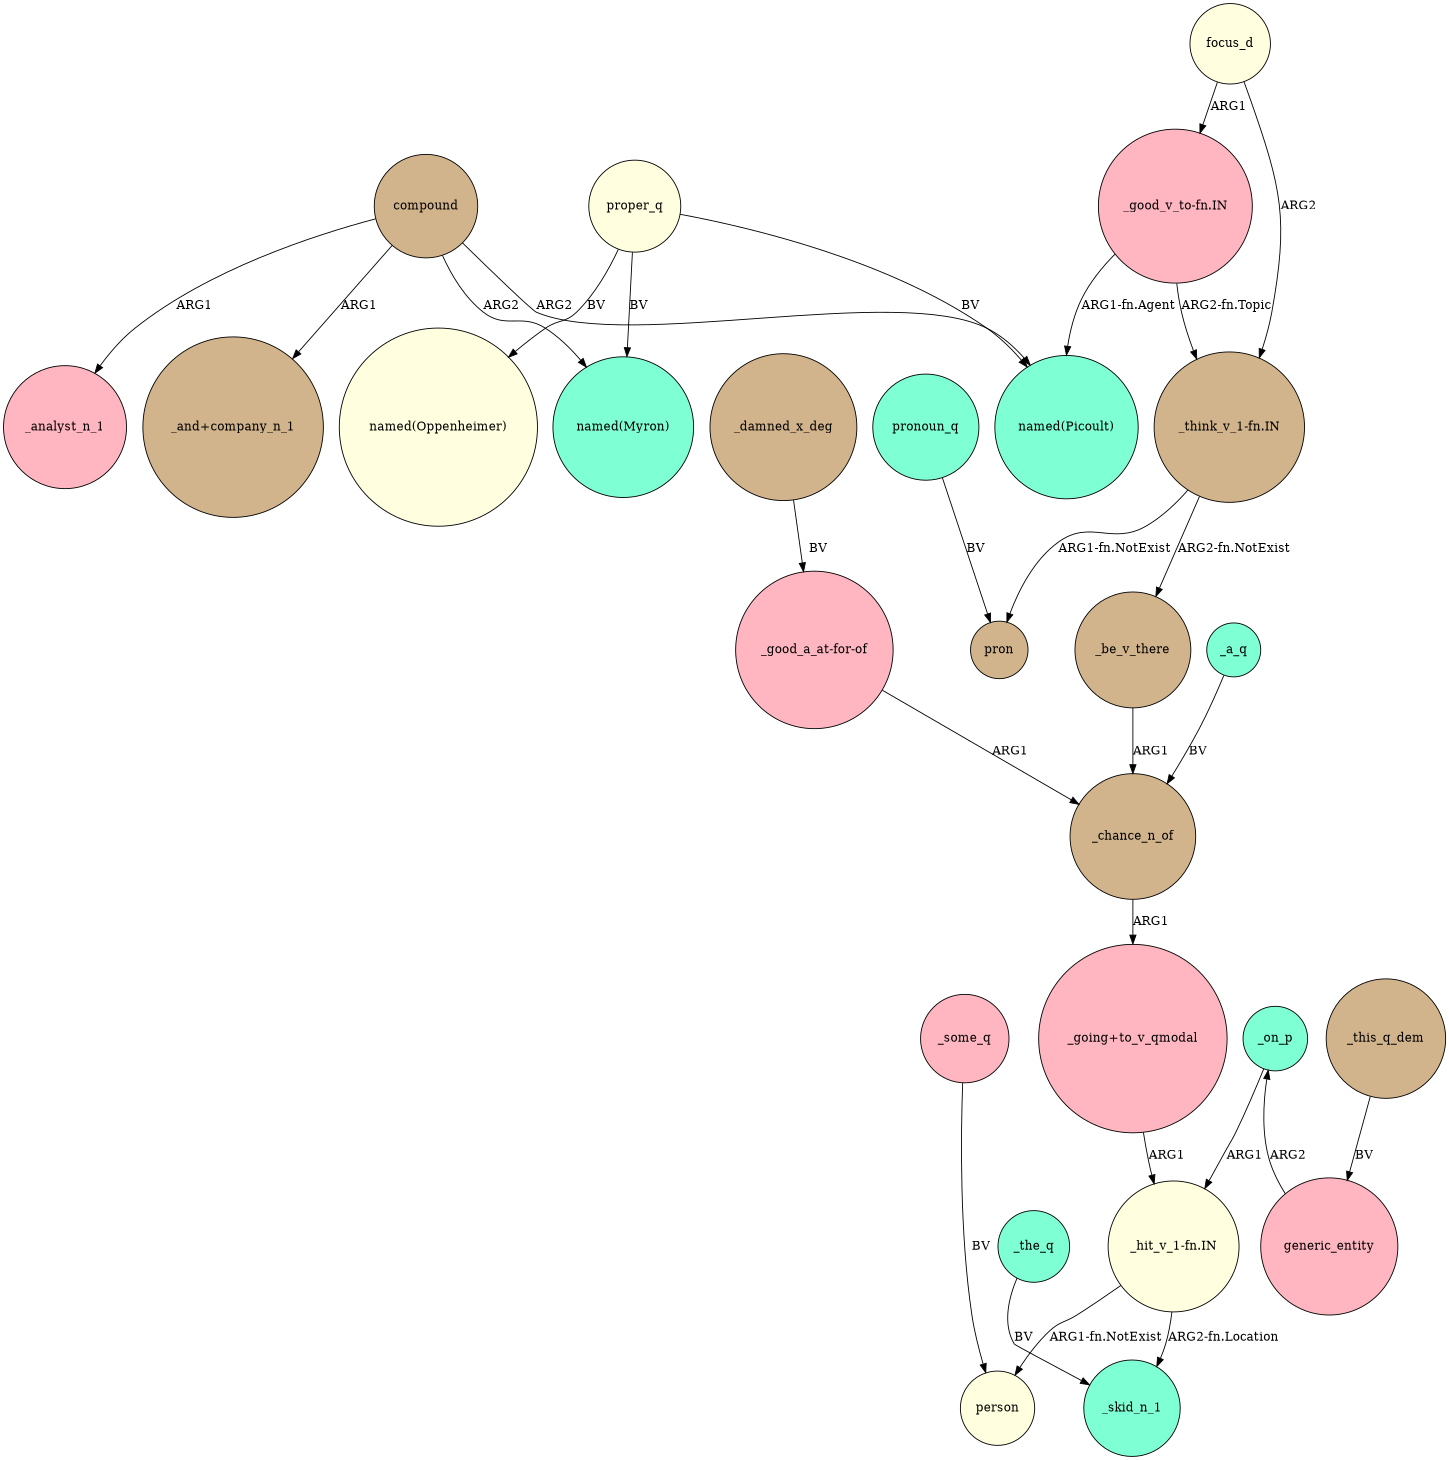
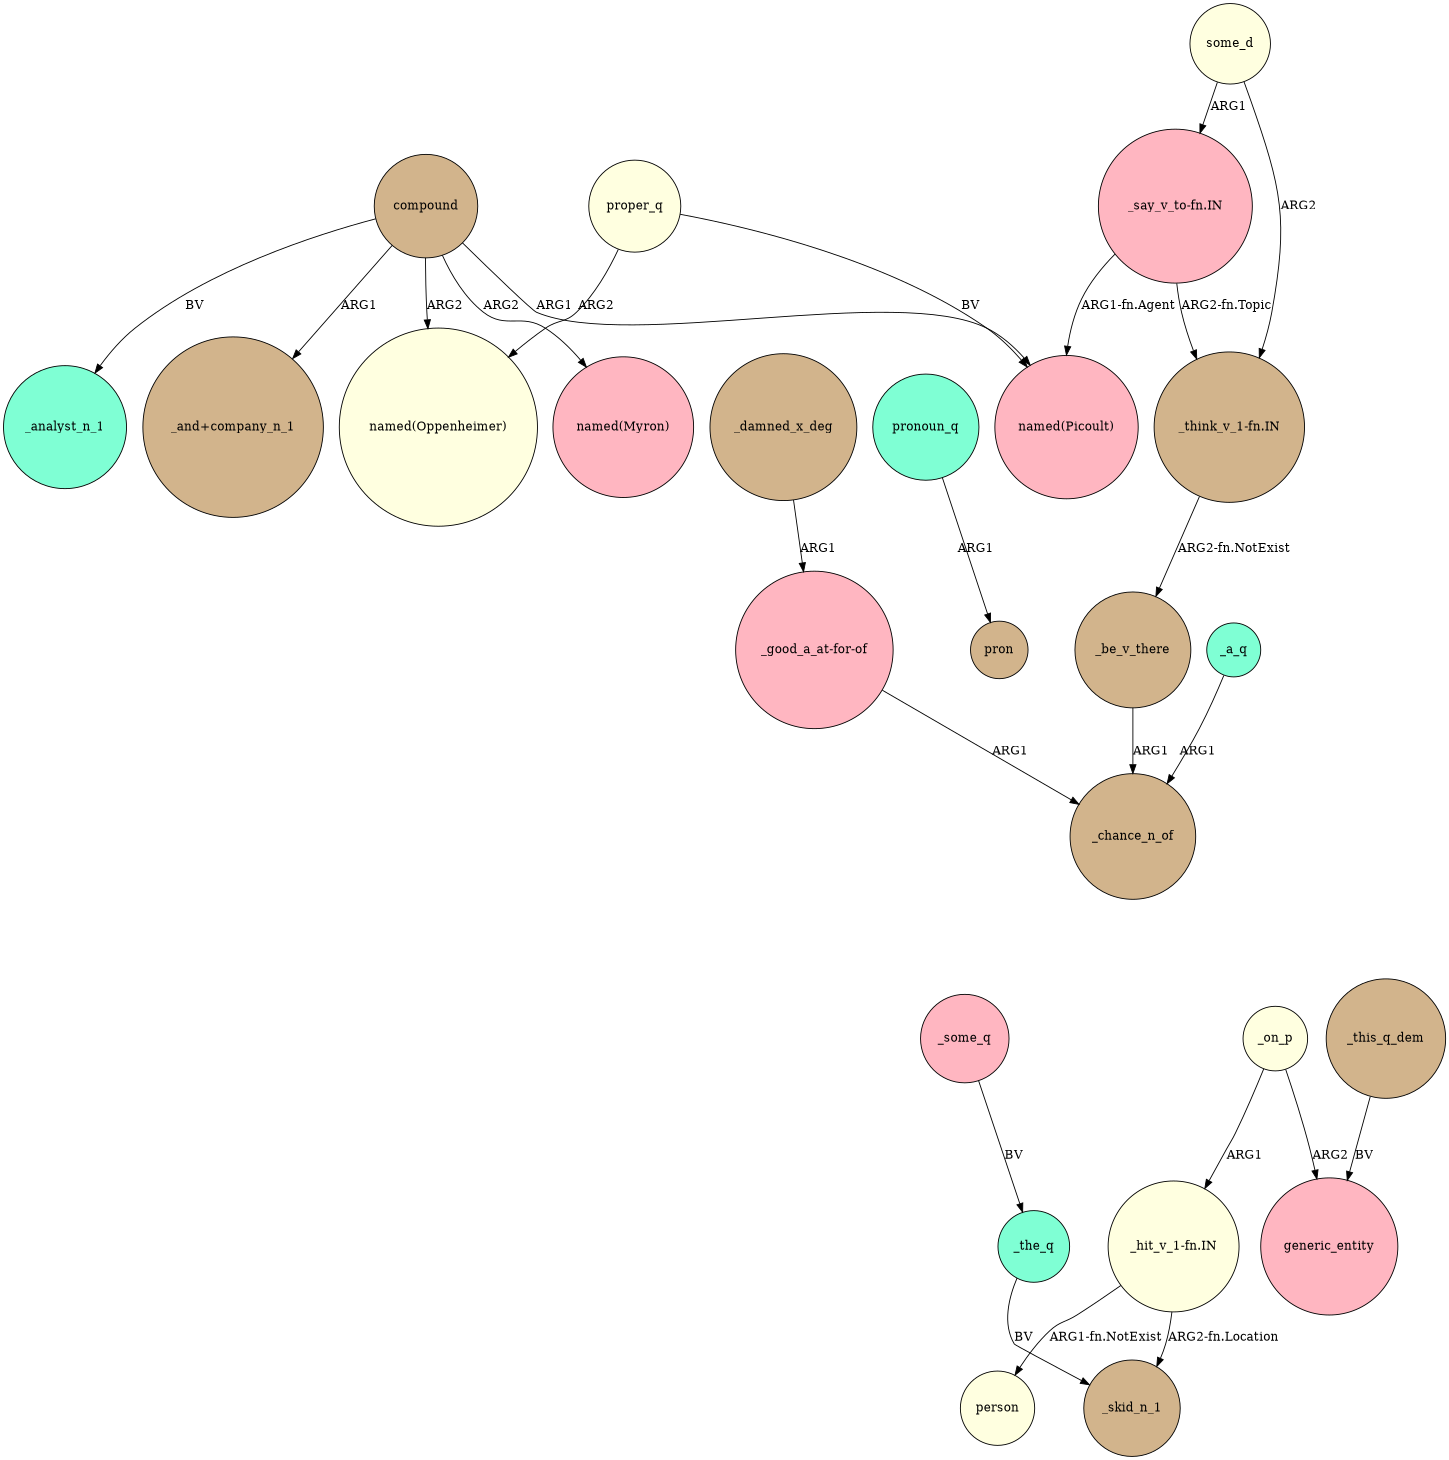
node "focus_d": label "focus_d" -> "some_d"
node "_good_v_to-fn.IN": label "_good_v_to-fn.IN" -> "_say_v_to-fn.IN"
edge "compound" -> "named(Oppenheimer)": added, label "ARG2"
edge "proper_q" -> "named(Myron)": removed, label "BV"
edge "compound" -> "_analyst_n_1": label "ARG1" -> "BV"
edge "compound" -> "named(Picoult)": label "ARG2" -> "ARG1"
edge "proper_q" -> "named(Oppenheimer)": label "BV" -> "ARG2"
node "_analyst_n_1": fillcolor lightpink -> aquamarine
node "named(Myron)": fillcolor aquamarine -> lightpink
node "named(Picoult)": fillcolor aquamarine -> lightpink
edge "_think_v_1-fn.IN" -> "pron": removed, label "ARG1-fn.NotExist"
edge "_damned_x_deg" -> "_good_a_at-for-of": label "BV" -> "ARG1"
edge "pronoun_q" -> "pron": label "BV" -> "ARG1"
edge "_a_q" -> "_chance_n_of": label "BV" -> "ARG1"
node "_going+to_v_qmodal": removed
node "_on_p": fillcolor aquamarine -> lightyellow
edge "generic_entity" -> "_on_p": reversed
edge "_some_q" -> "person": now "_some_q" -> "_the_q"
node "_skid_n_1": fillcolor aquamarine -> tan
